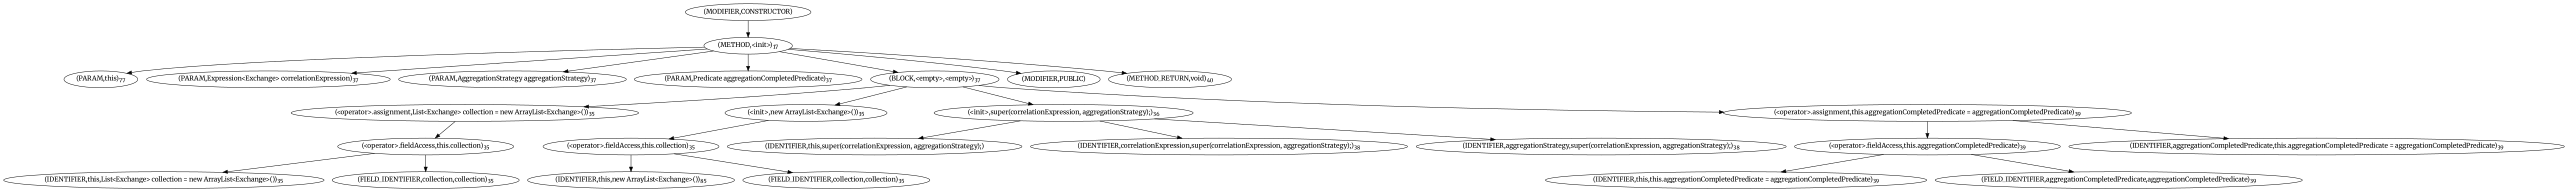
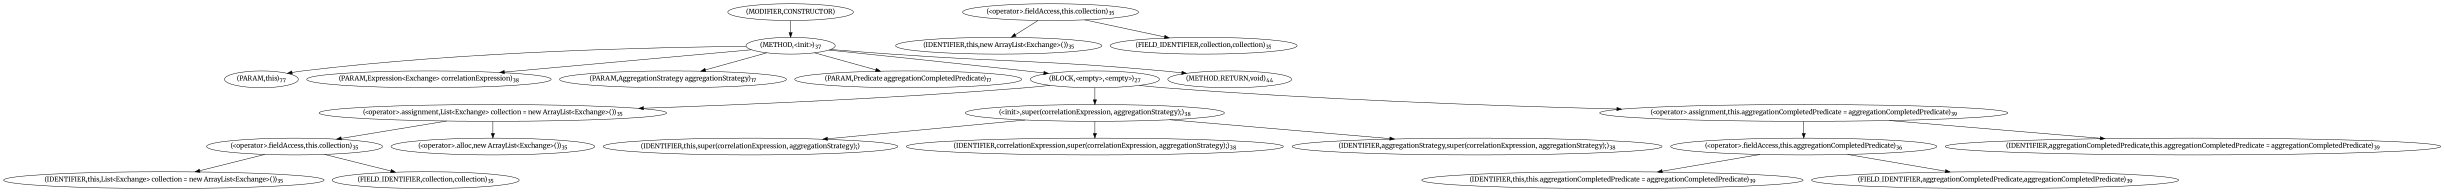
node "(METHOD,<init>)": text "17" -> "37"
node "(PARAM,Expression<Exchange> correlationExpression)": text "37" -> "38"
node "(PARAM,AggregationStrategy aggregationStrategy)": text "37" -> "17"
node "(PARAM,Predicate aggregationCompletedPredicate)": text "37" -> "17"
node "(BLOCK,<empty>,<empty>)": text "37" -> "27"
node "(MODIFIER,PUBLIC)": removed
node "(METHOD_RETURN,void)": text "40" -> "44"
node "(<init>,super(correlationExpression, aggregationStrategy);)": text "36" -> "38"
node "(<init>,new ArrayList<Exchange>())": removed
node "(<operator>.fieldAccess,this.aggregationCompletedPredicate)": text "39" -> "36"
node "(<operator>.alloc,new ArrayList<Exchange>())": added
node "(IDENTIFIER,this,new ArrayList<Exchange>())": text "85" -> "35"
